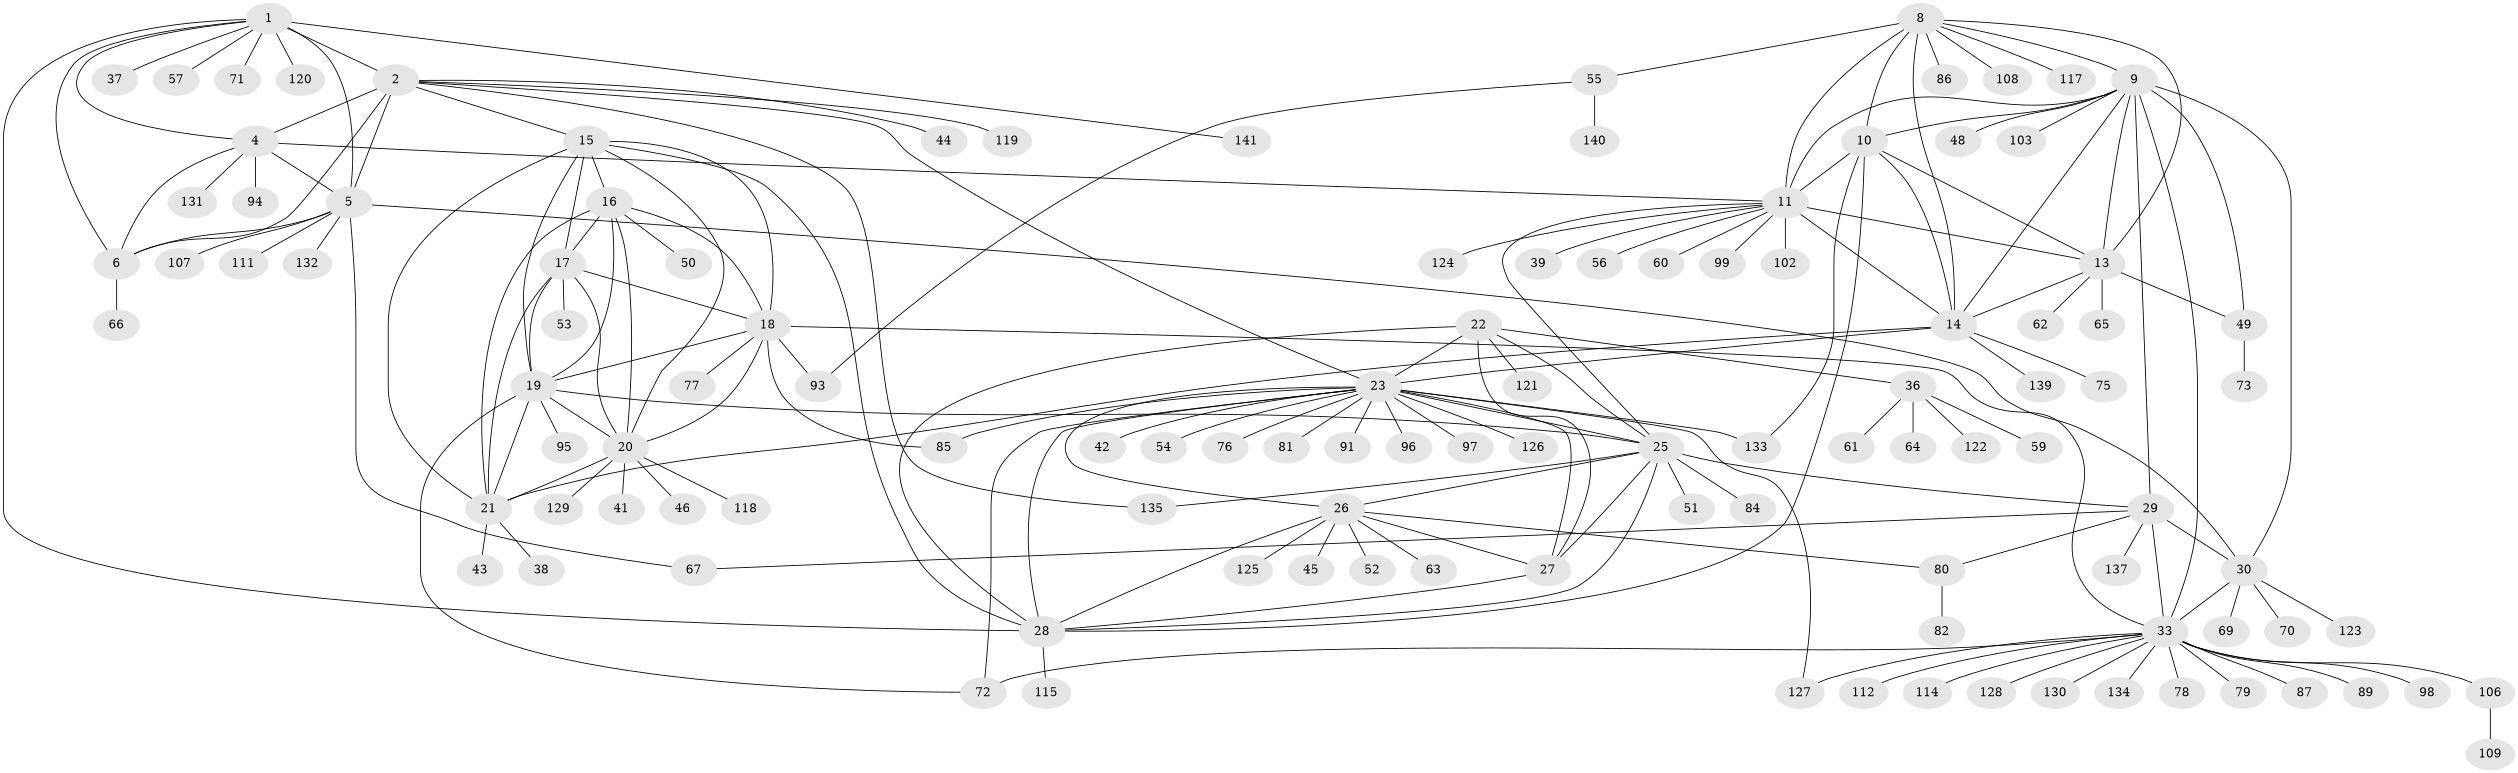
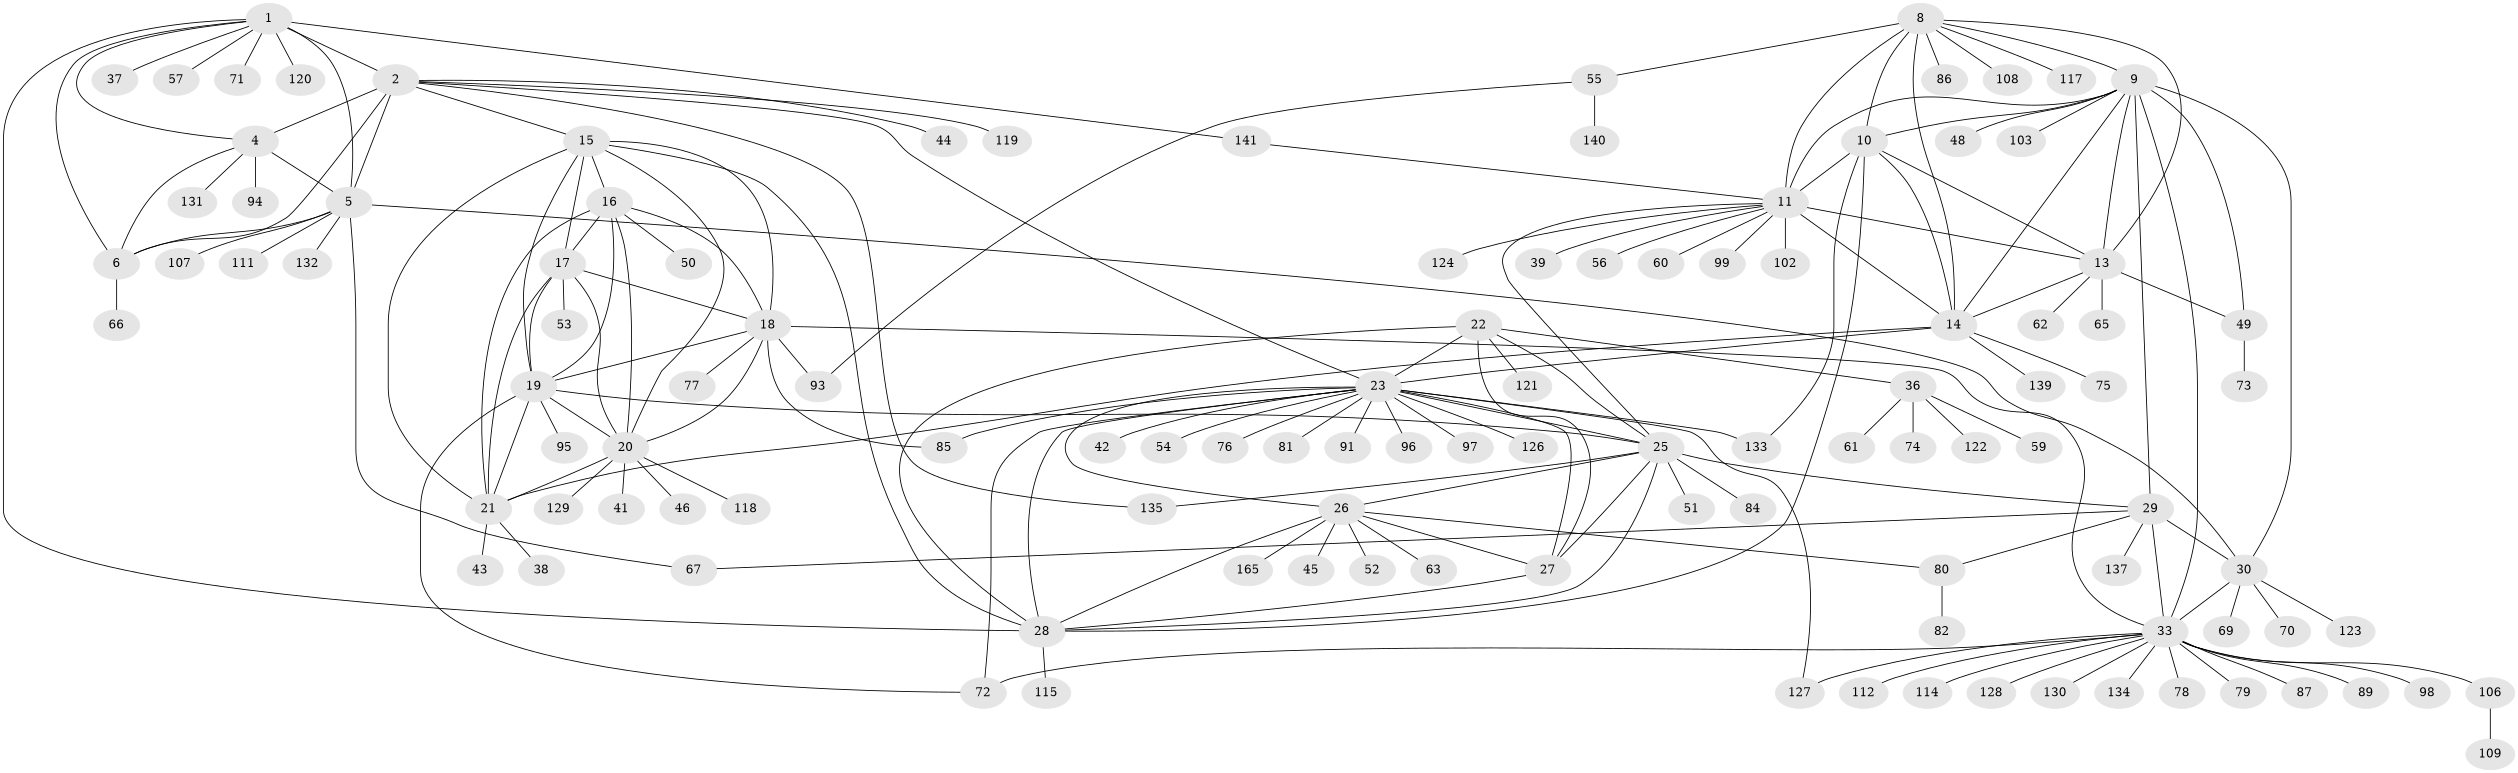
edge "4" -- "11": now "141" -- "11"
node "64": label "64" -> "74"
node "125": label "125" -> "165"
